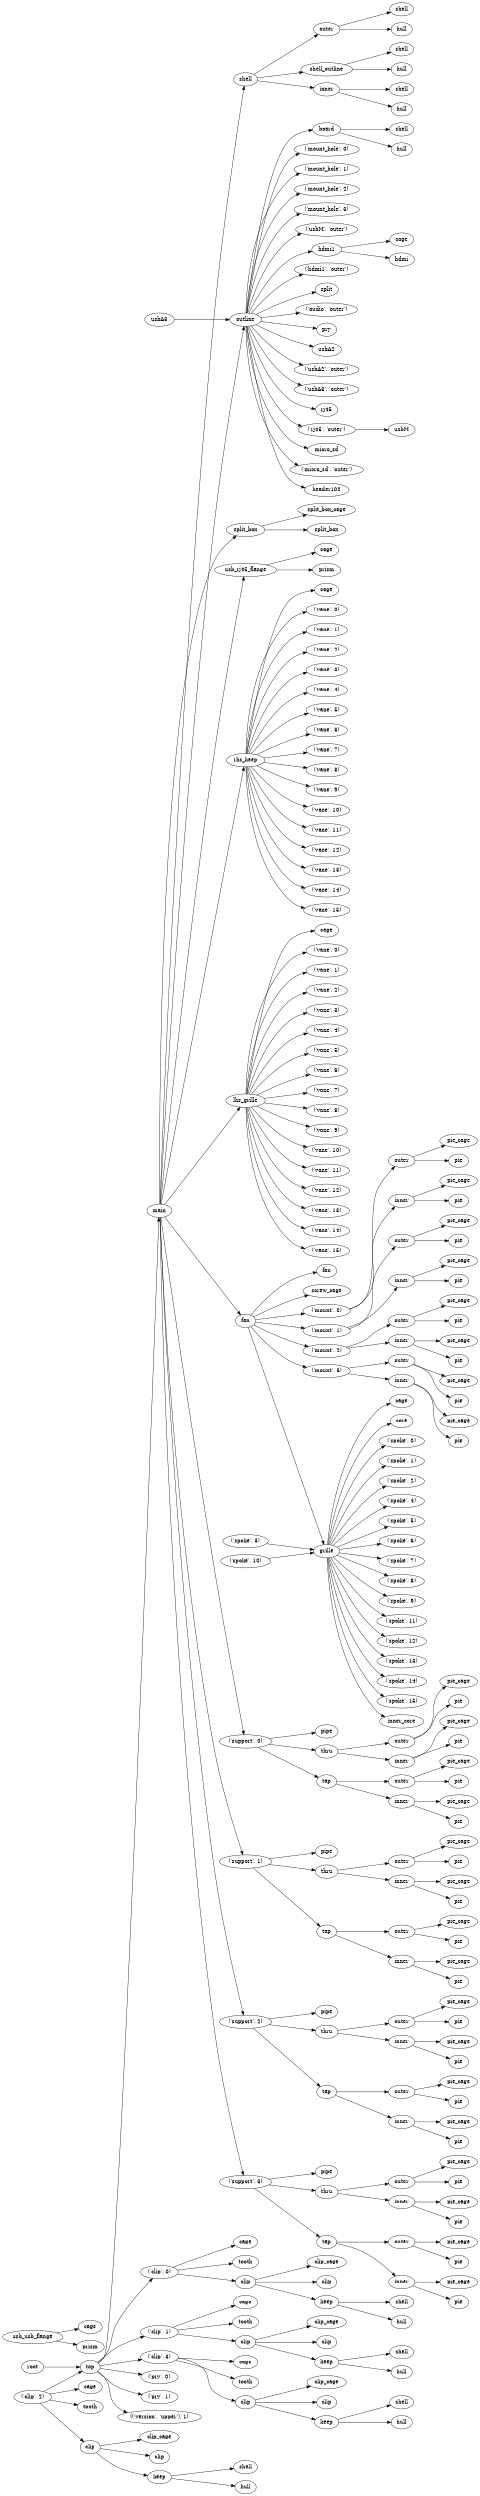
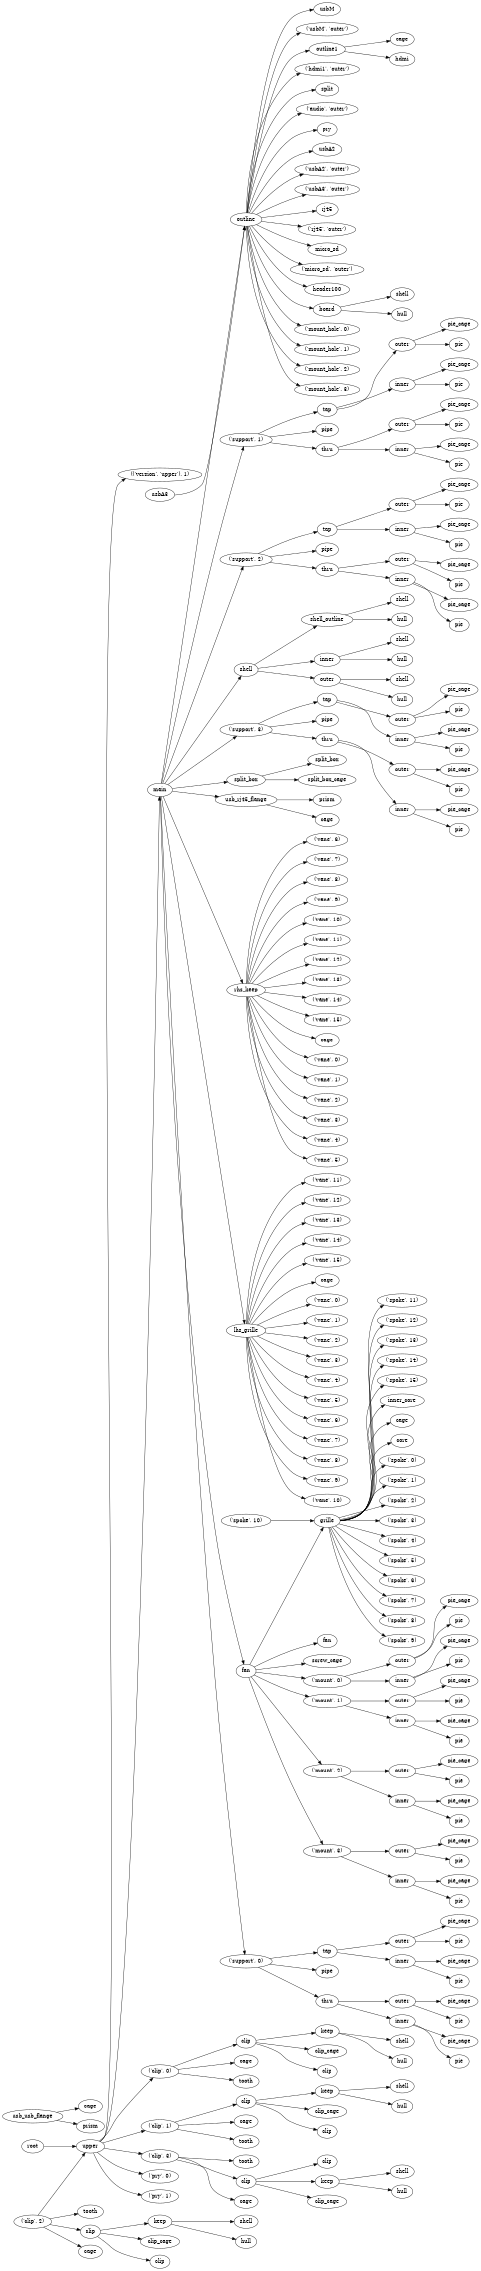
node "hdmi1": label "hdmi1" -> "outline1"
edge "('rj45', 'outer')" -> "usbM": now "outline" -> "usbM"
edge "('spoke', 3)" -> "grille": reversed
node "top": label "top" -> "upper"
